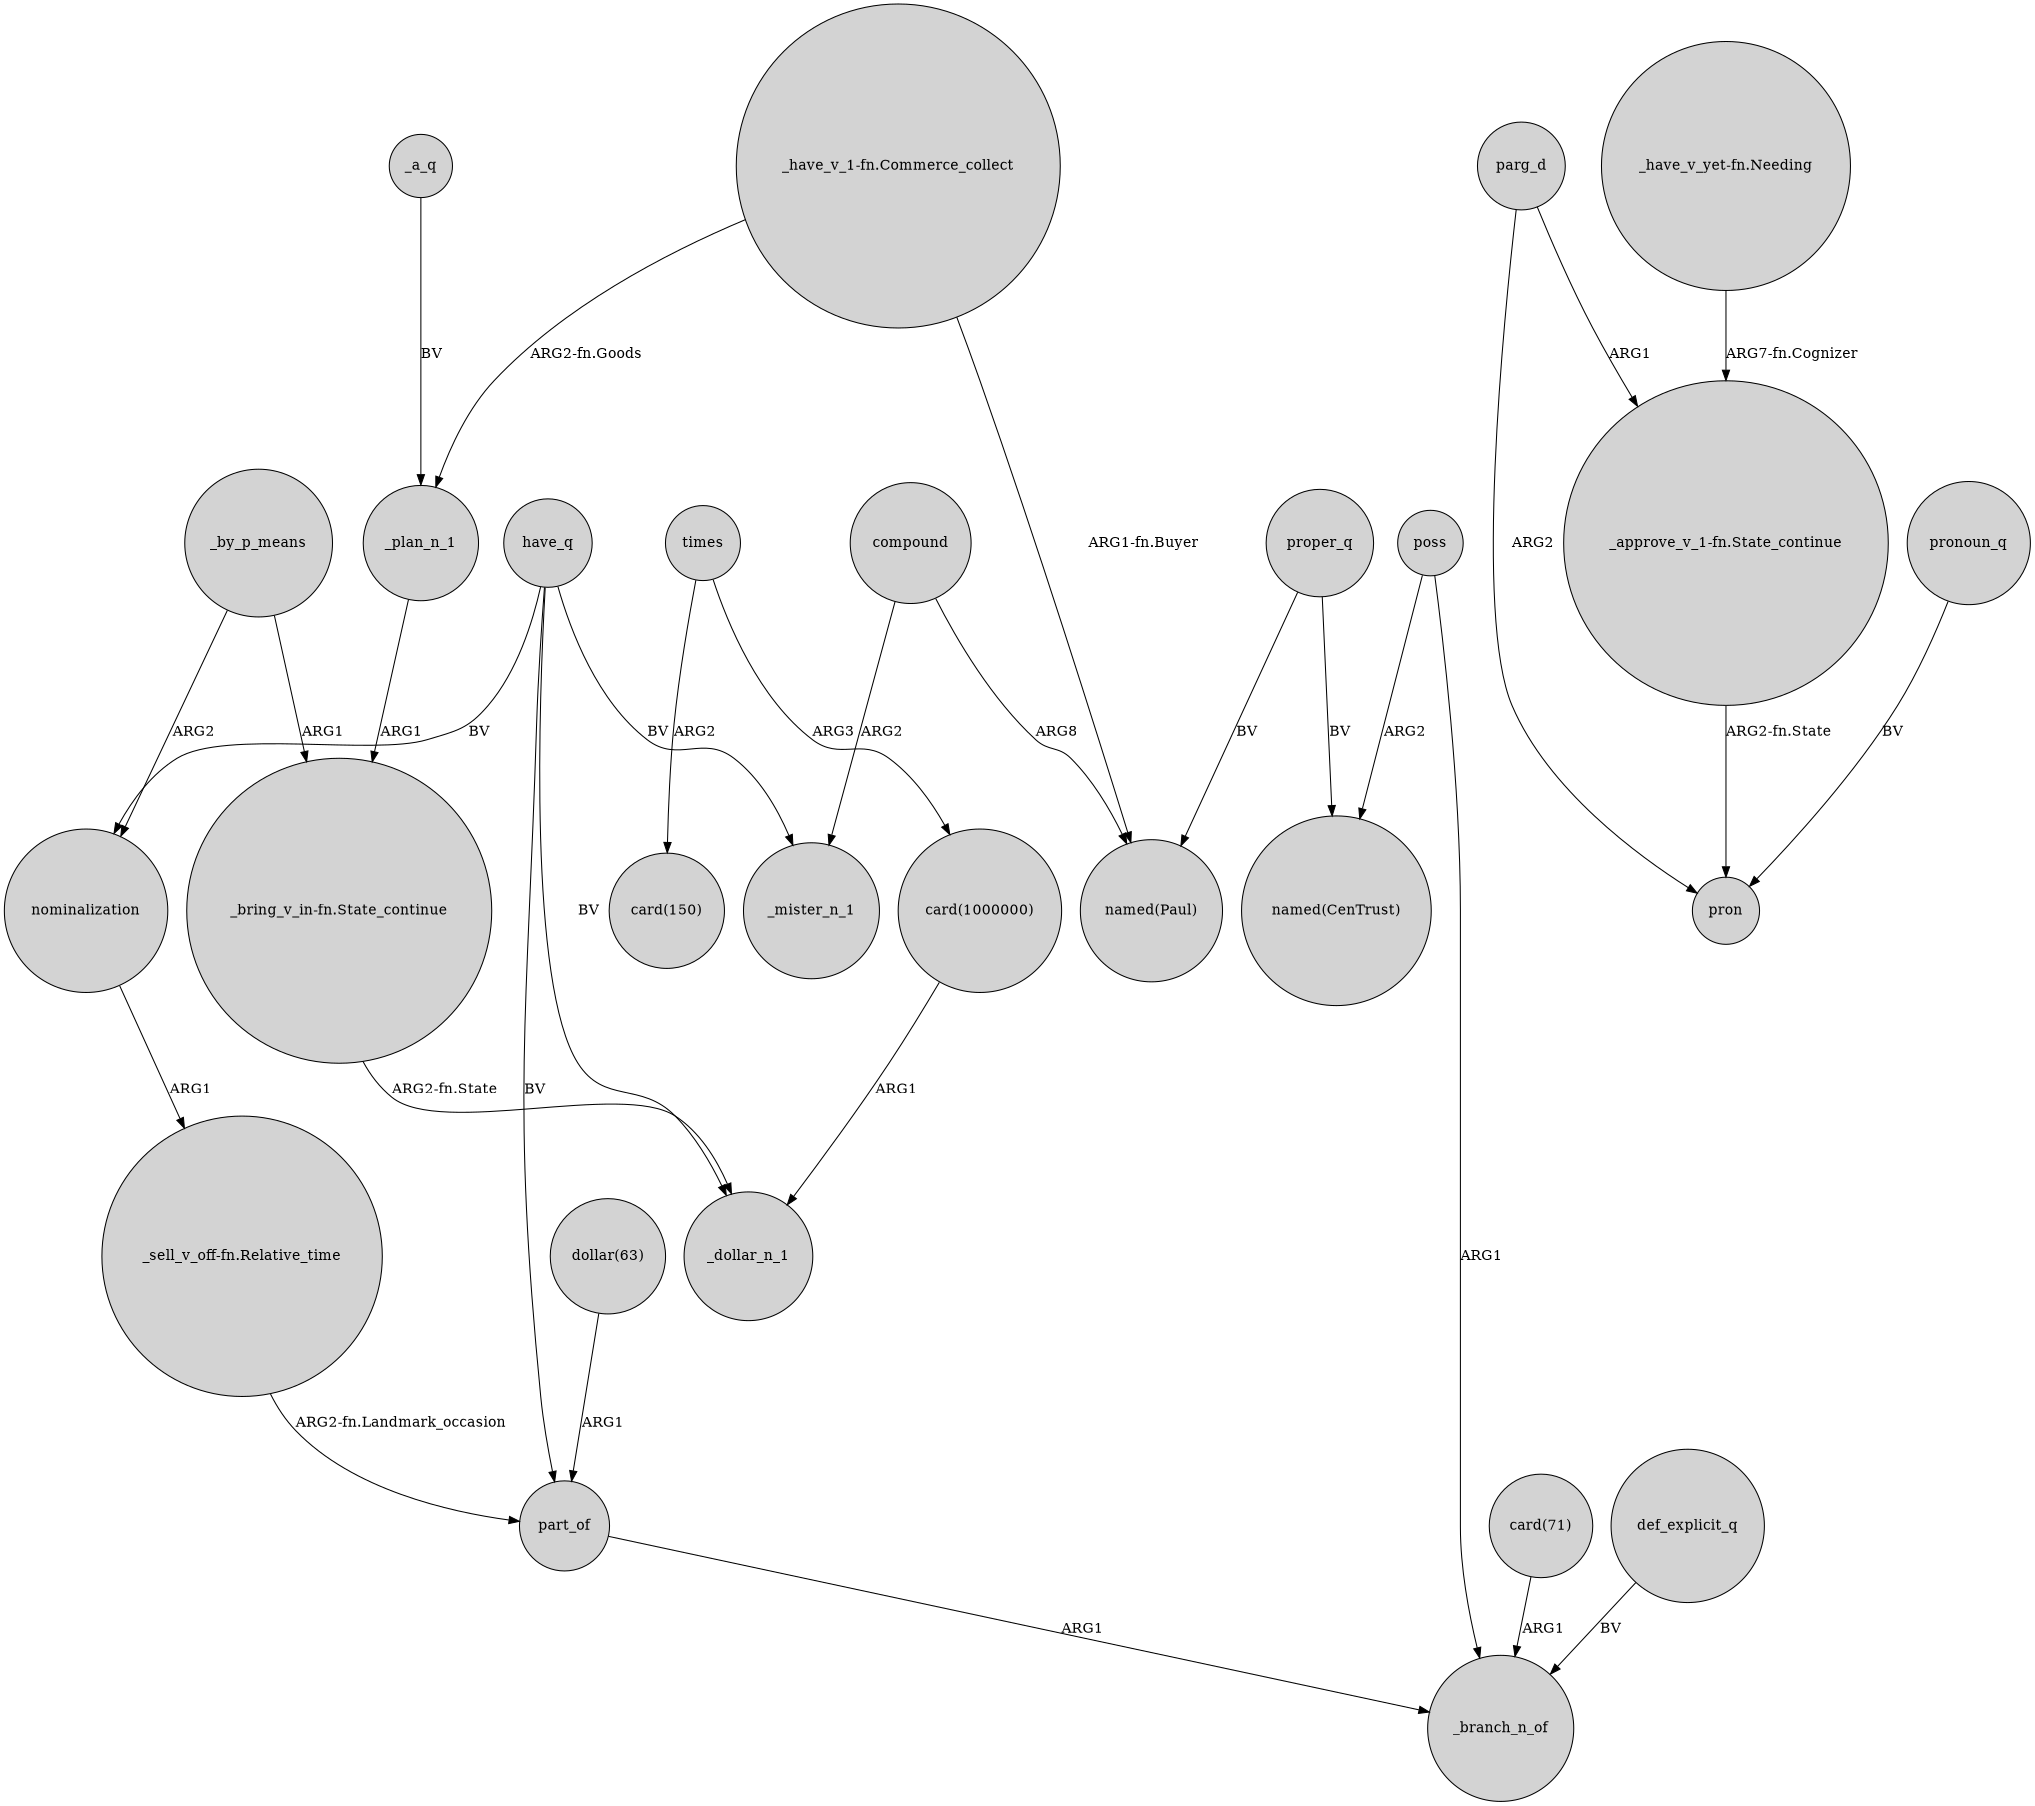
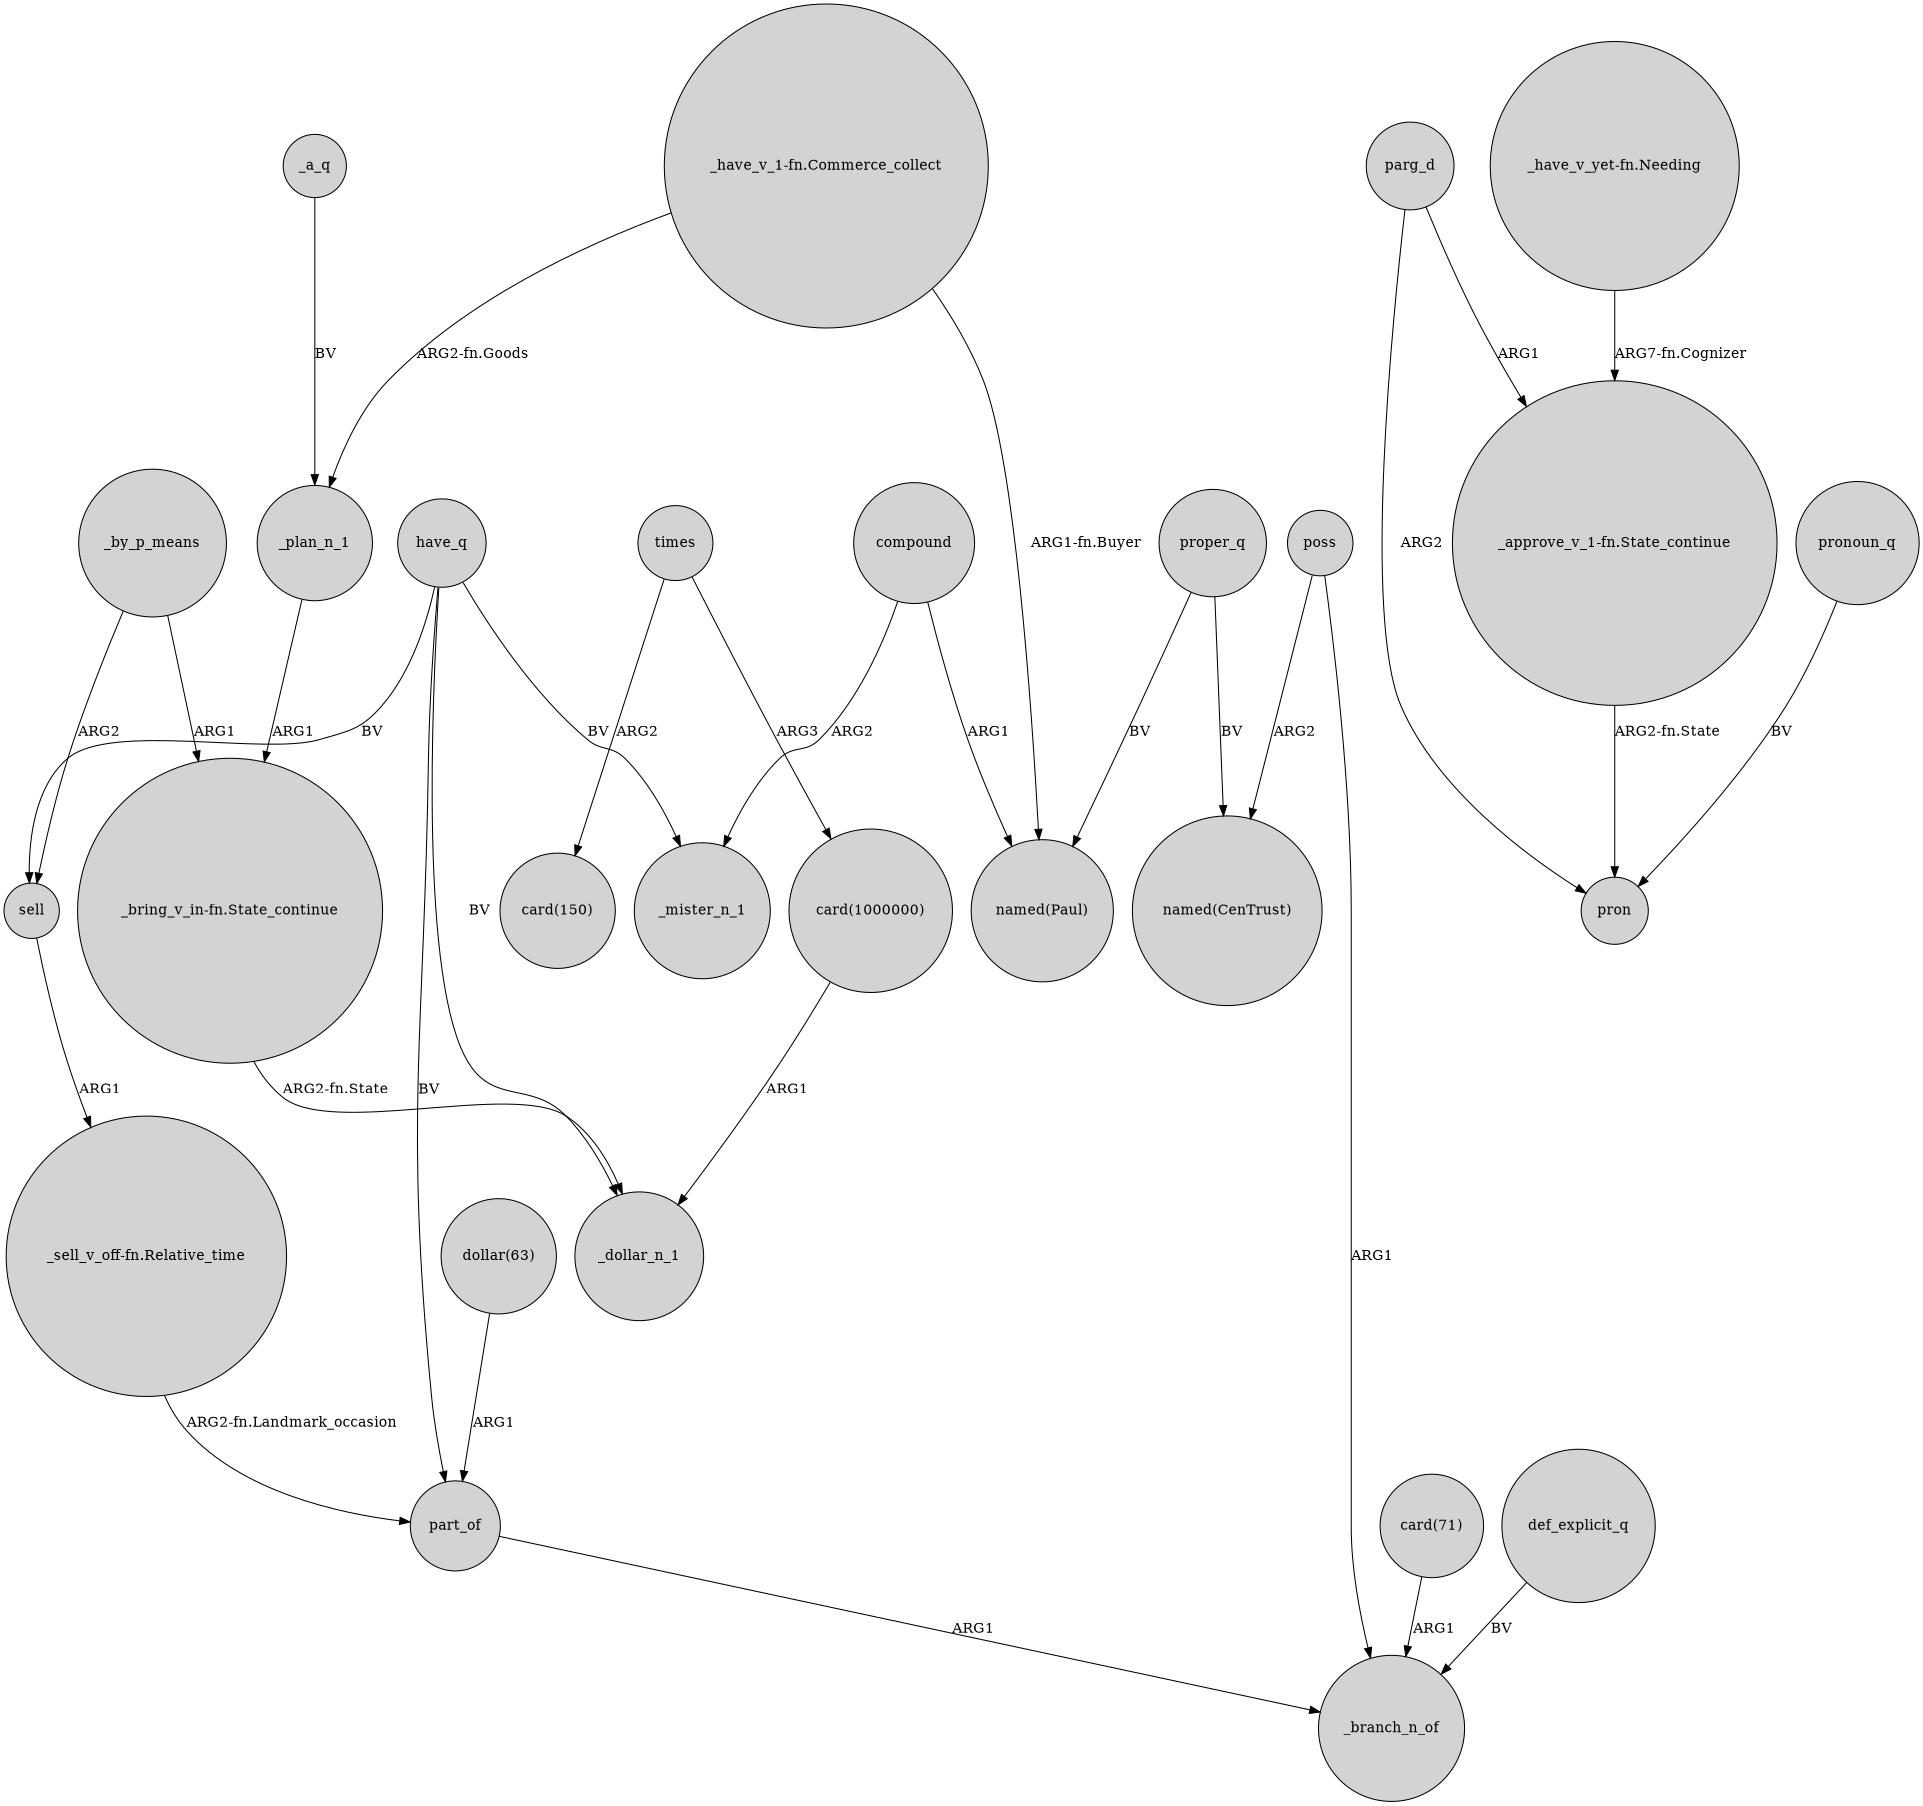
edge "compound" -> "named(Paul)": label "ARG8" -> "ARG1"
node "nominalization": label "nominalization" -> "sell"
